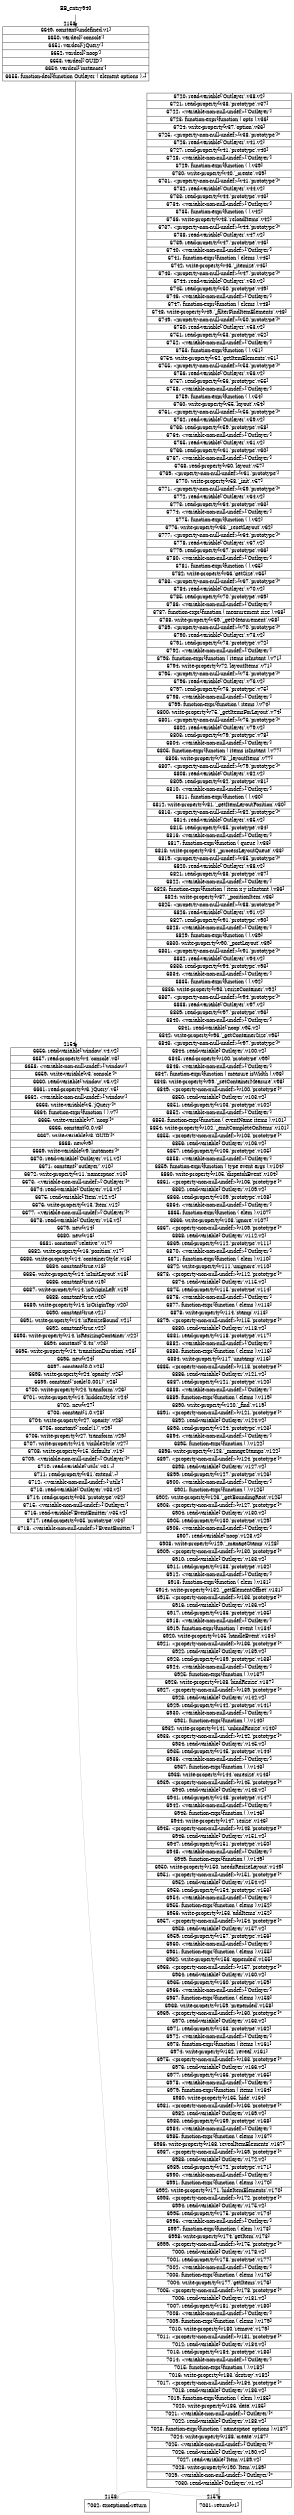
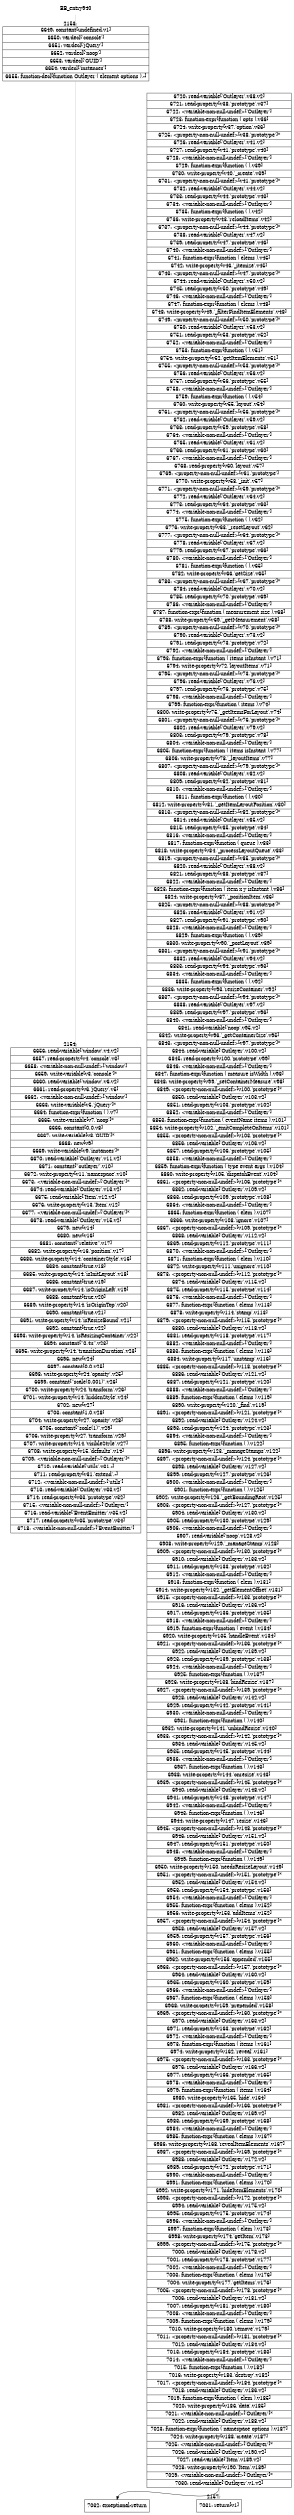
edge "BB_entry940" -> "6649: constant[undefined,v1]": color black -> gray
edge "6649: constant[undefined,v1]" -> "6656: read-variable['window',v4,v2]": color black -> gray
edge "6656: read-variable['window',v4,v2]" -> "7032: exceptional-return": removed
edge "6720: read-variable['Outlayer',v38,v2]" -> "7031: return[v1]": color black -> gray
edge "6720: read-variable['Outlayer',v38,v2]" -> "7032: exceptional-return": color gray -> black
